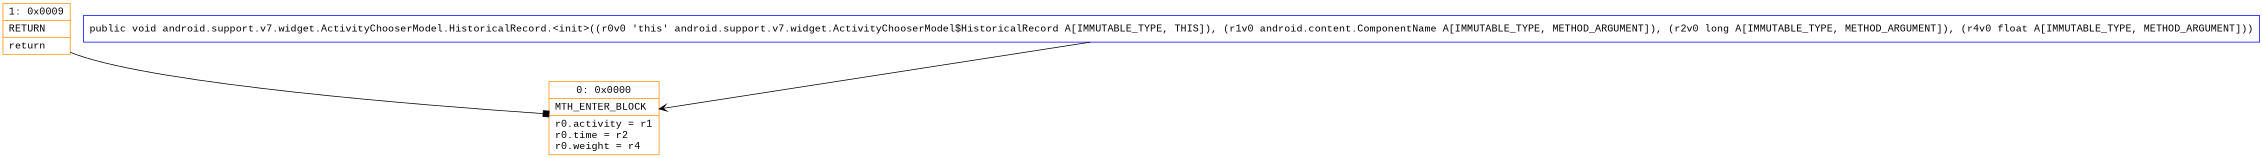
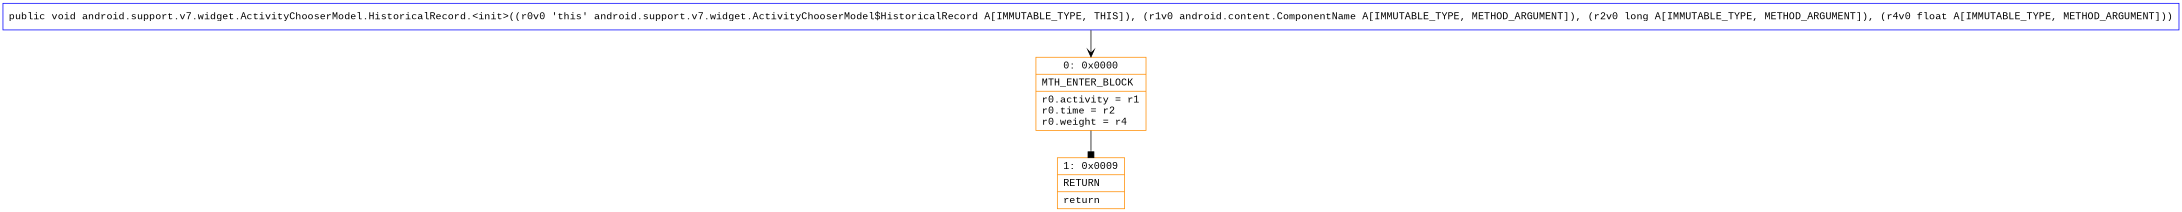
edge "1: 0x0009" -> "0: 0x0000": reversed
